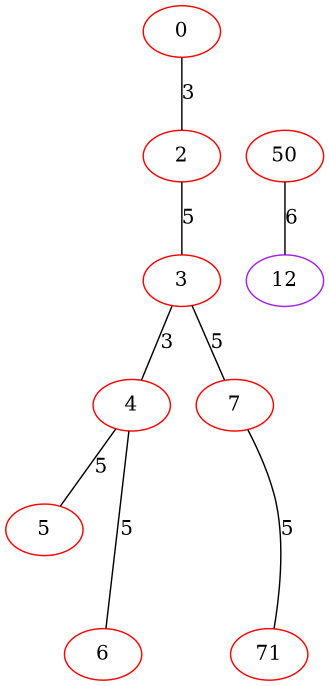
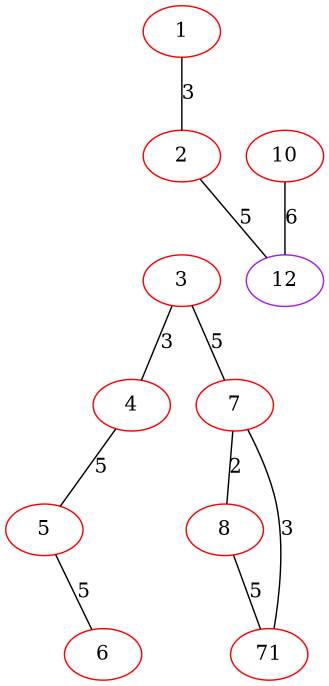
node "0": label "0" -> "1"
node "50": label "50" -> "10"
edge "2" -- "3": now "2" -- "12"
edge "4" -- "6": now "5" -- "6"
node "8": added
edge "7" -- "71": label "5" -> "3"
